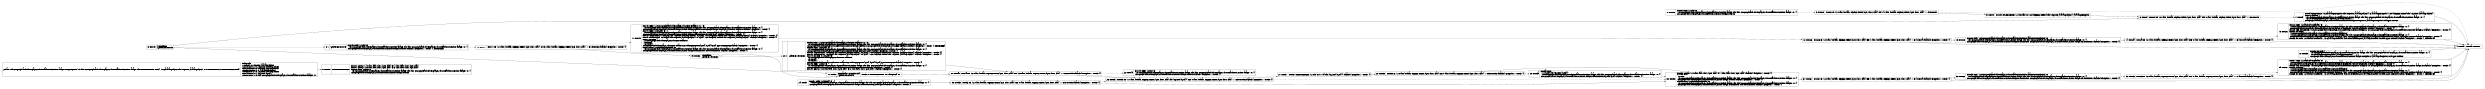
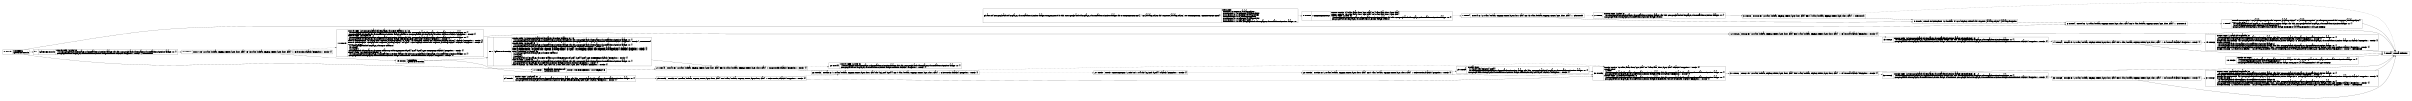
node "1: 0x0004": added
